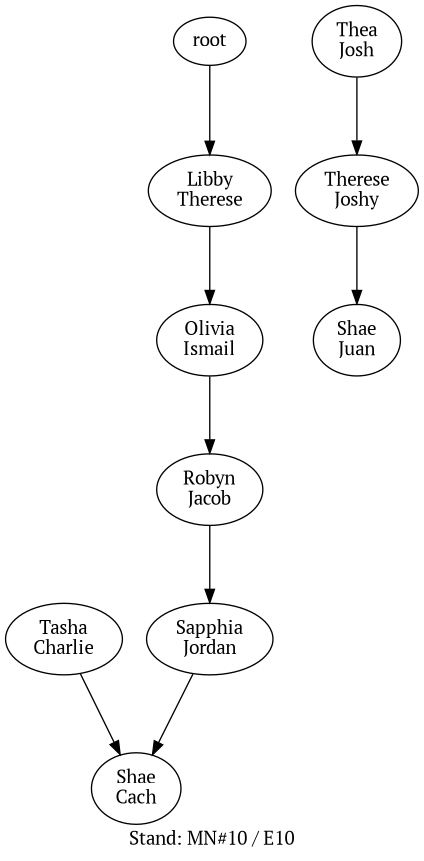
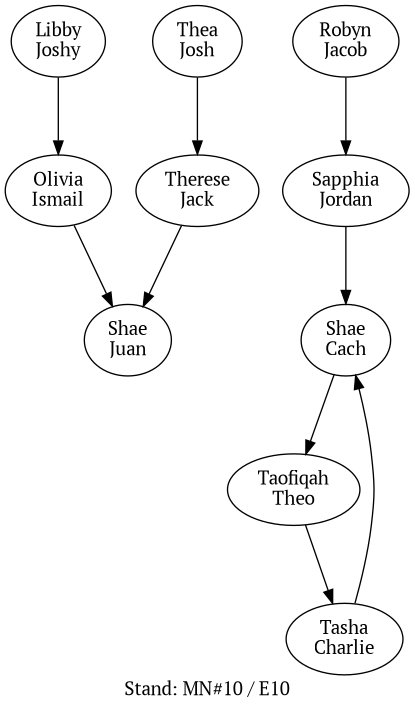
node "root": removed
node "Libby Therese": label "Libby Therese" -> "Libby Joshy"
node "Therese Joshy": label "Therese Joshy" -> "Therese Jack"
edge "Olivia Ismail" -> "Robyn Jacob": now "Olivia Ismail" -> "Shae Juan"
node "Taofiqah Theo": added
